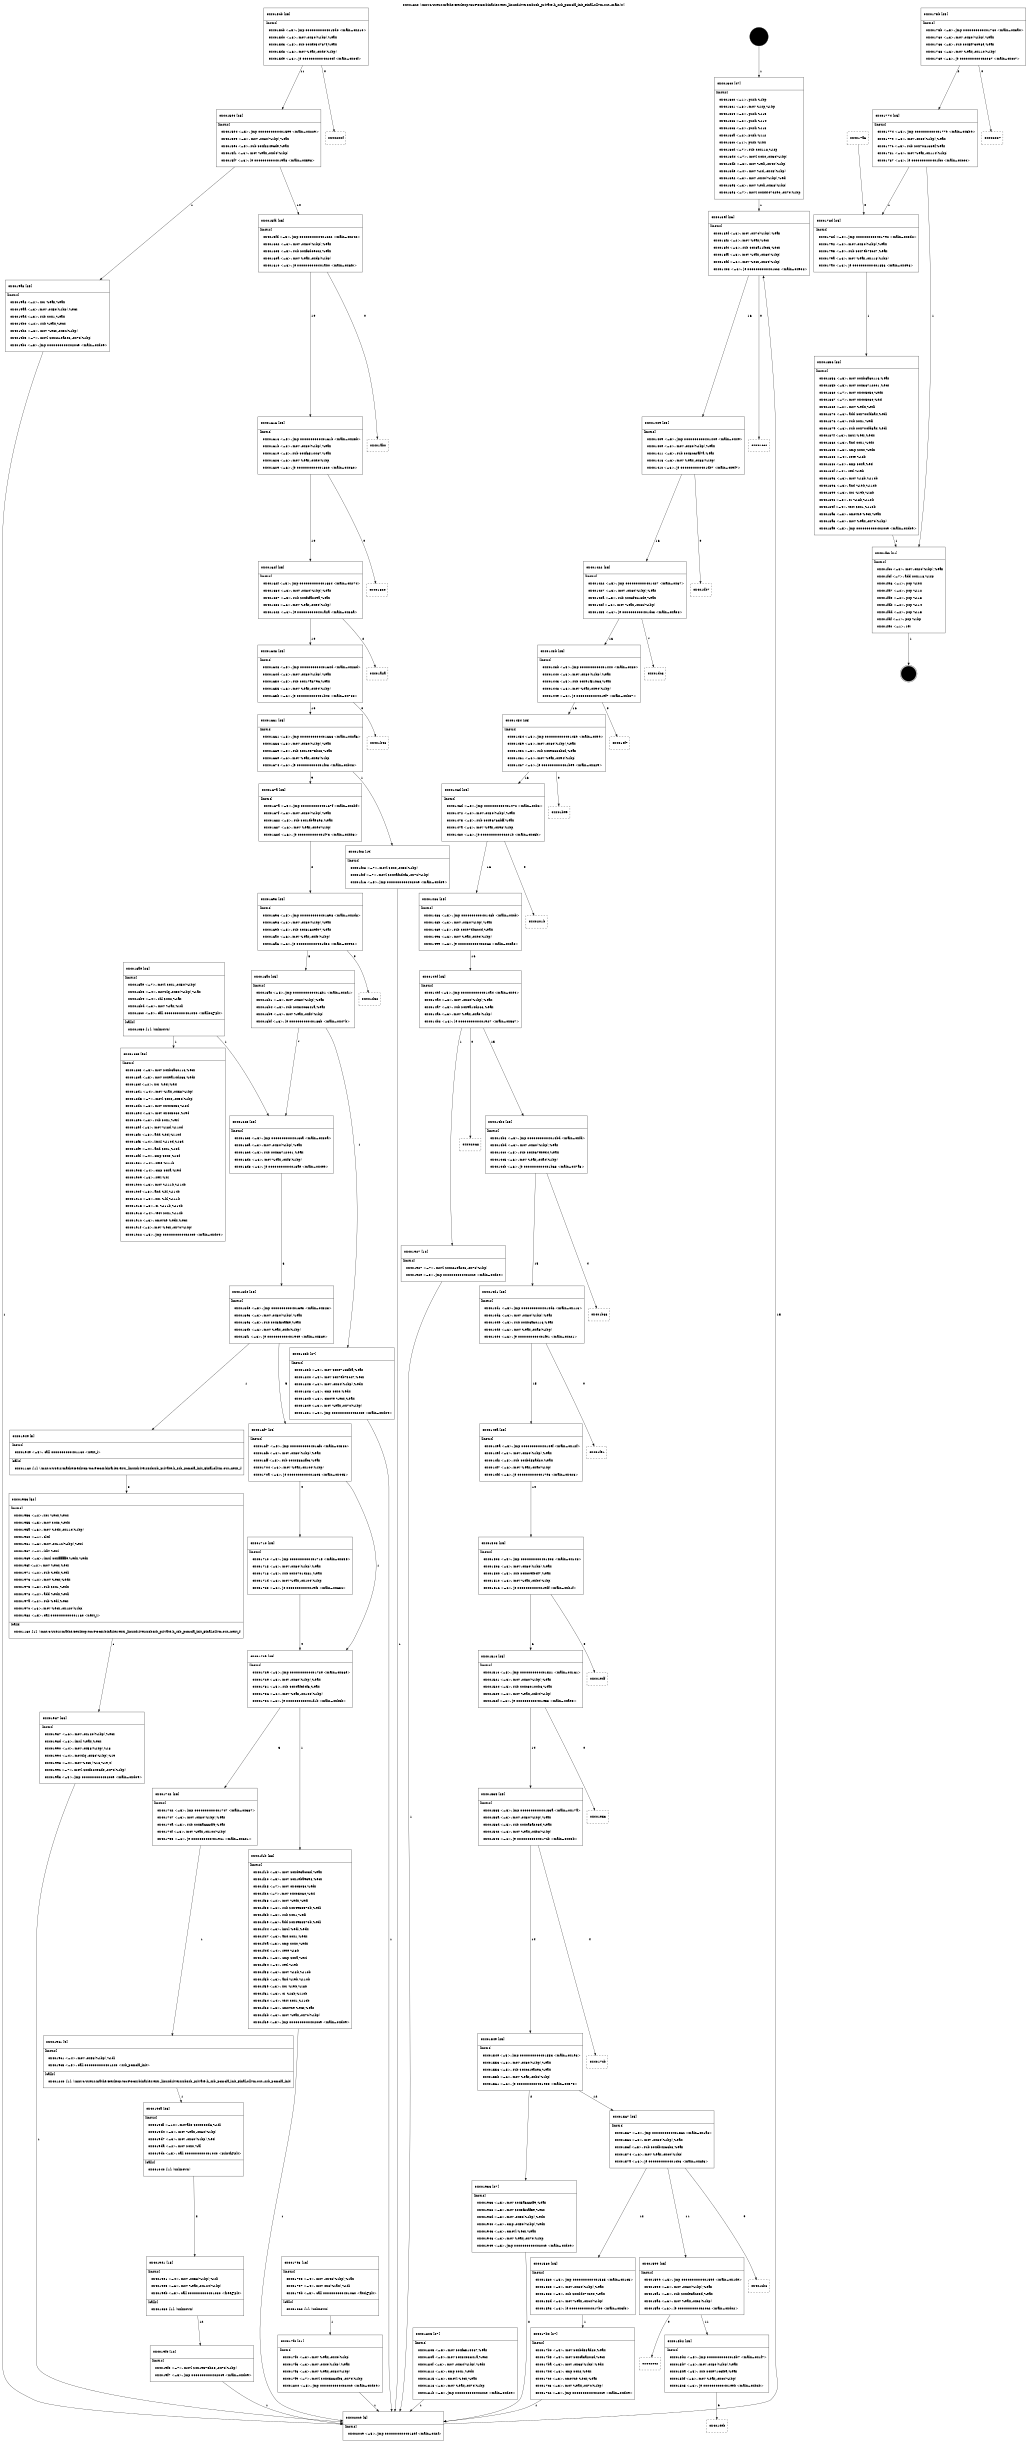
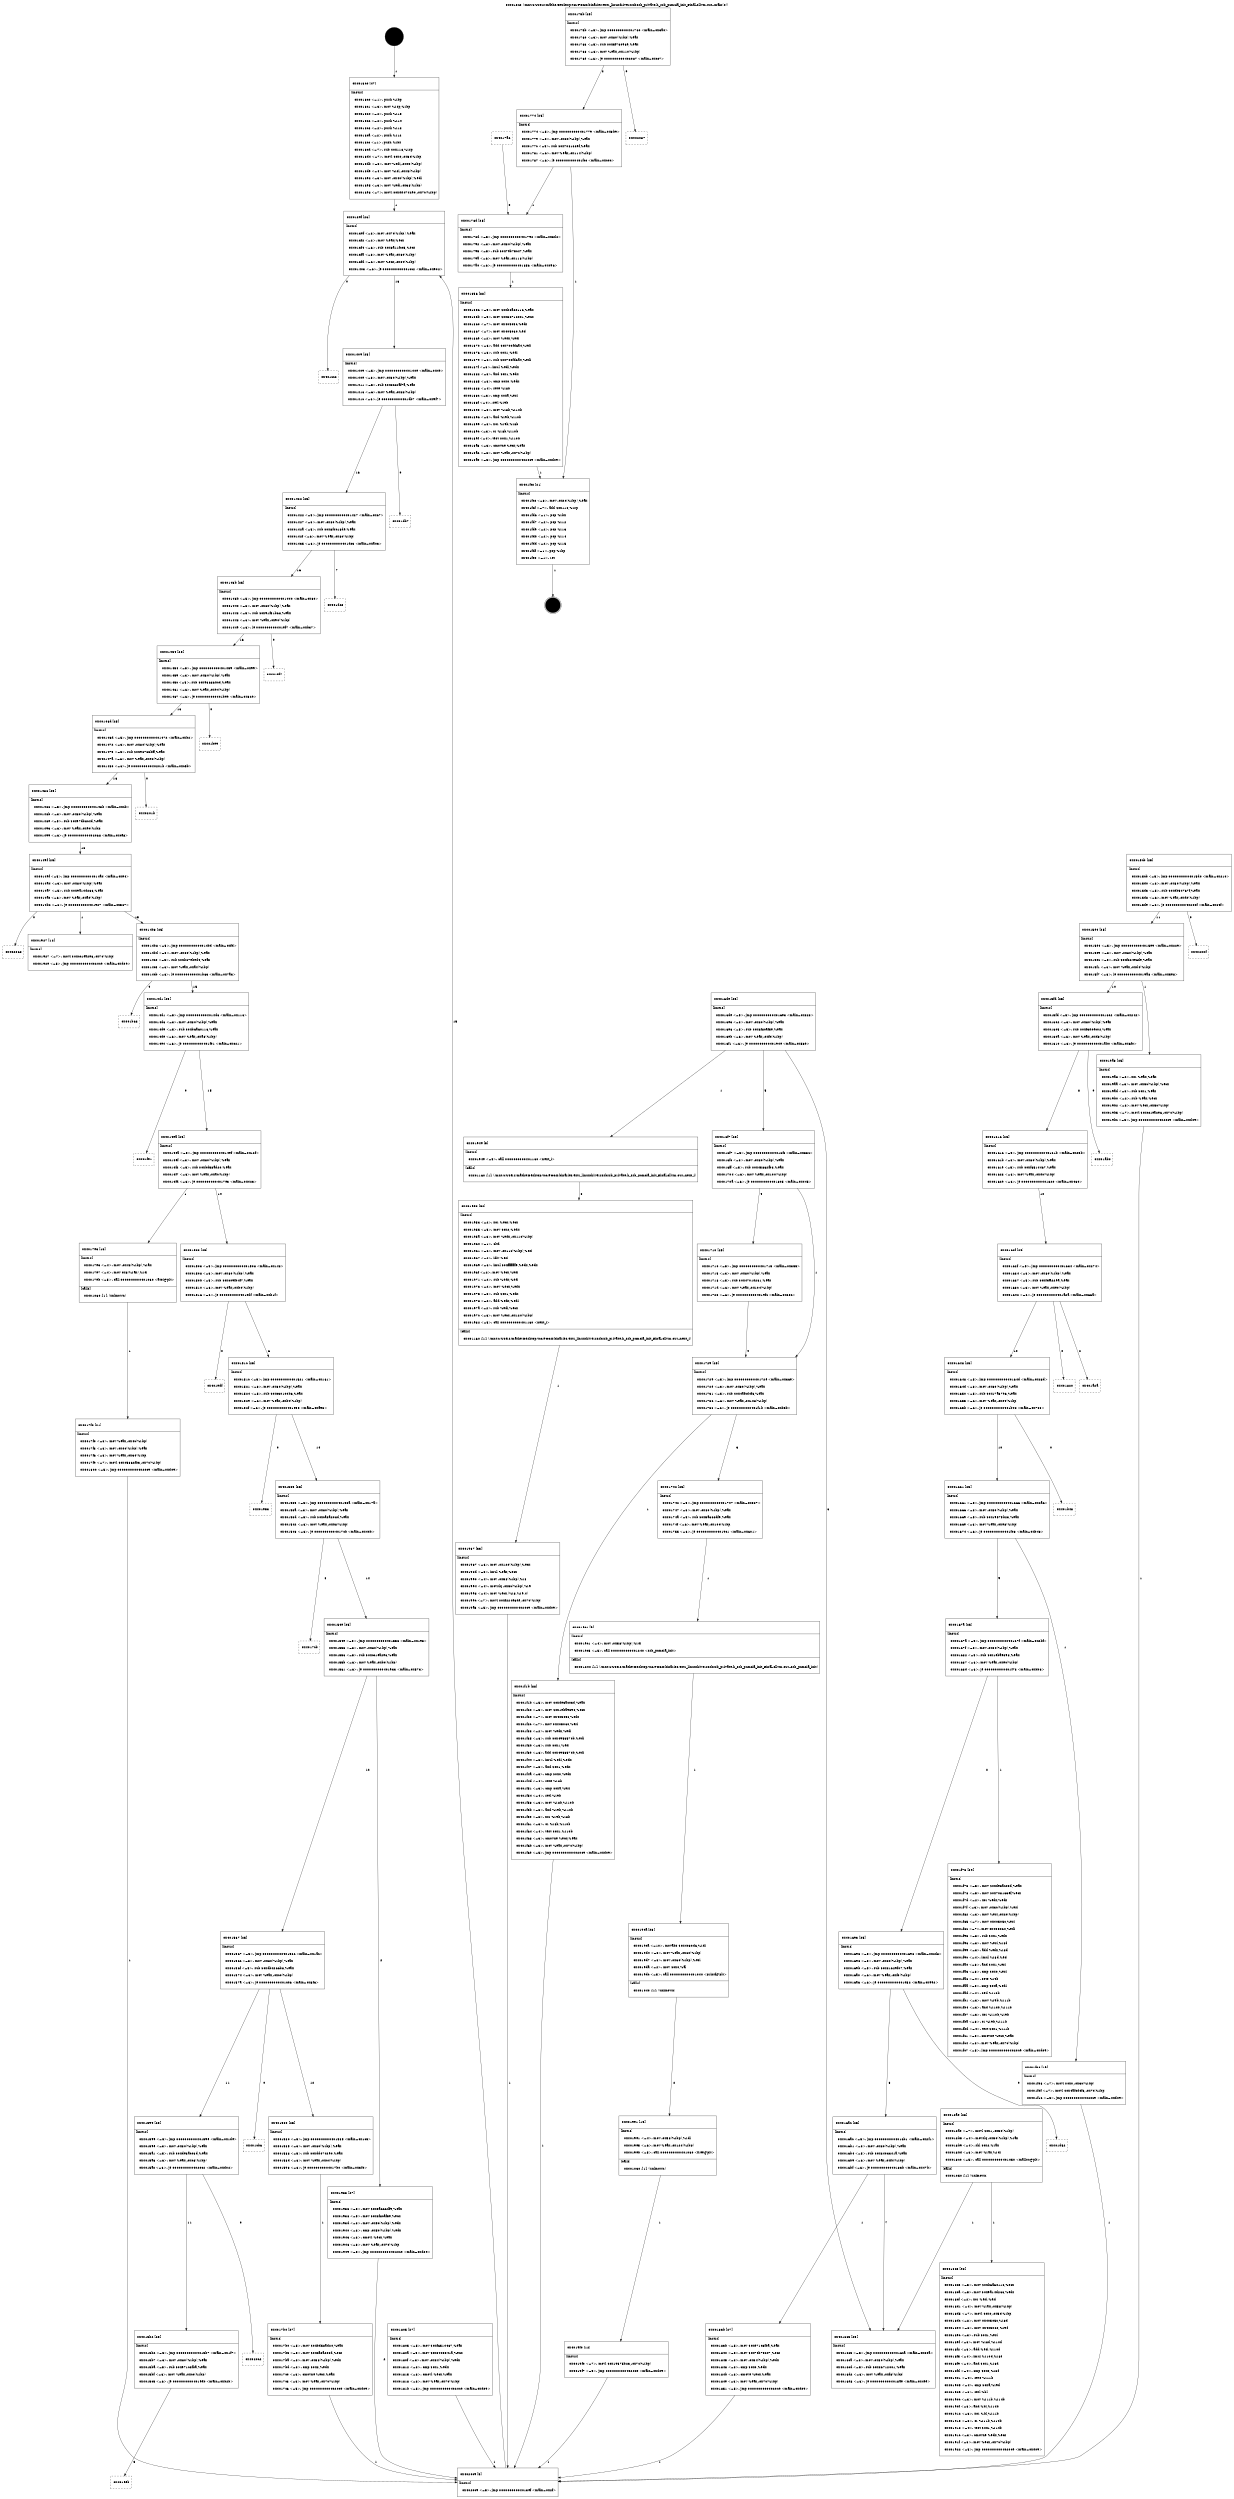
edge "0x4015fd [25]" -> "0x401616 [25]": label " 10" -> " 8"
edge "0x401616 [25]" -> "0x401820": now "0x40162f [25]" -> "0x401820"
edge "0x4014ea [25]" -> "0x4017e3 [13]": added, label "1"
edge "0x4016c5 [25]" -> "0x4016de [25]": reversed
edge "0x401927 [12]" -> "0x4020c9 [5]": removed, label "1"
node "0x401f73 [89]": added
edge "0x4019e1 [15]" -> "0x4019f0 [12]": label " 12" -> " 1"
